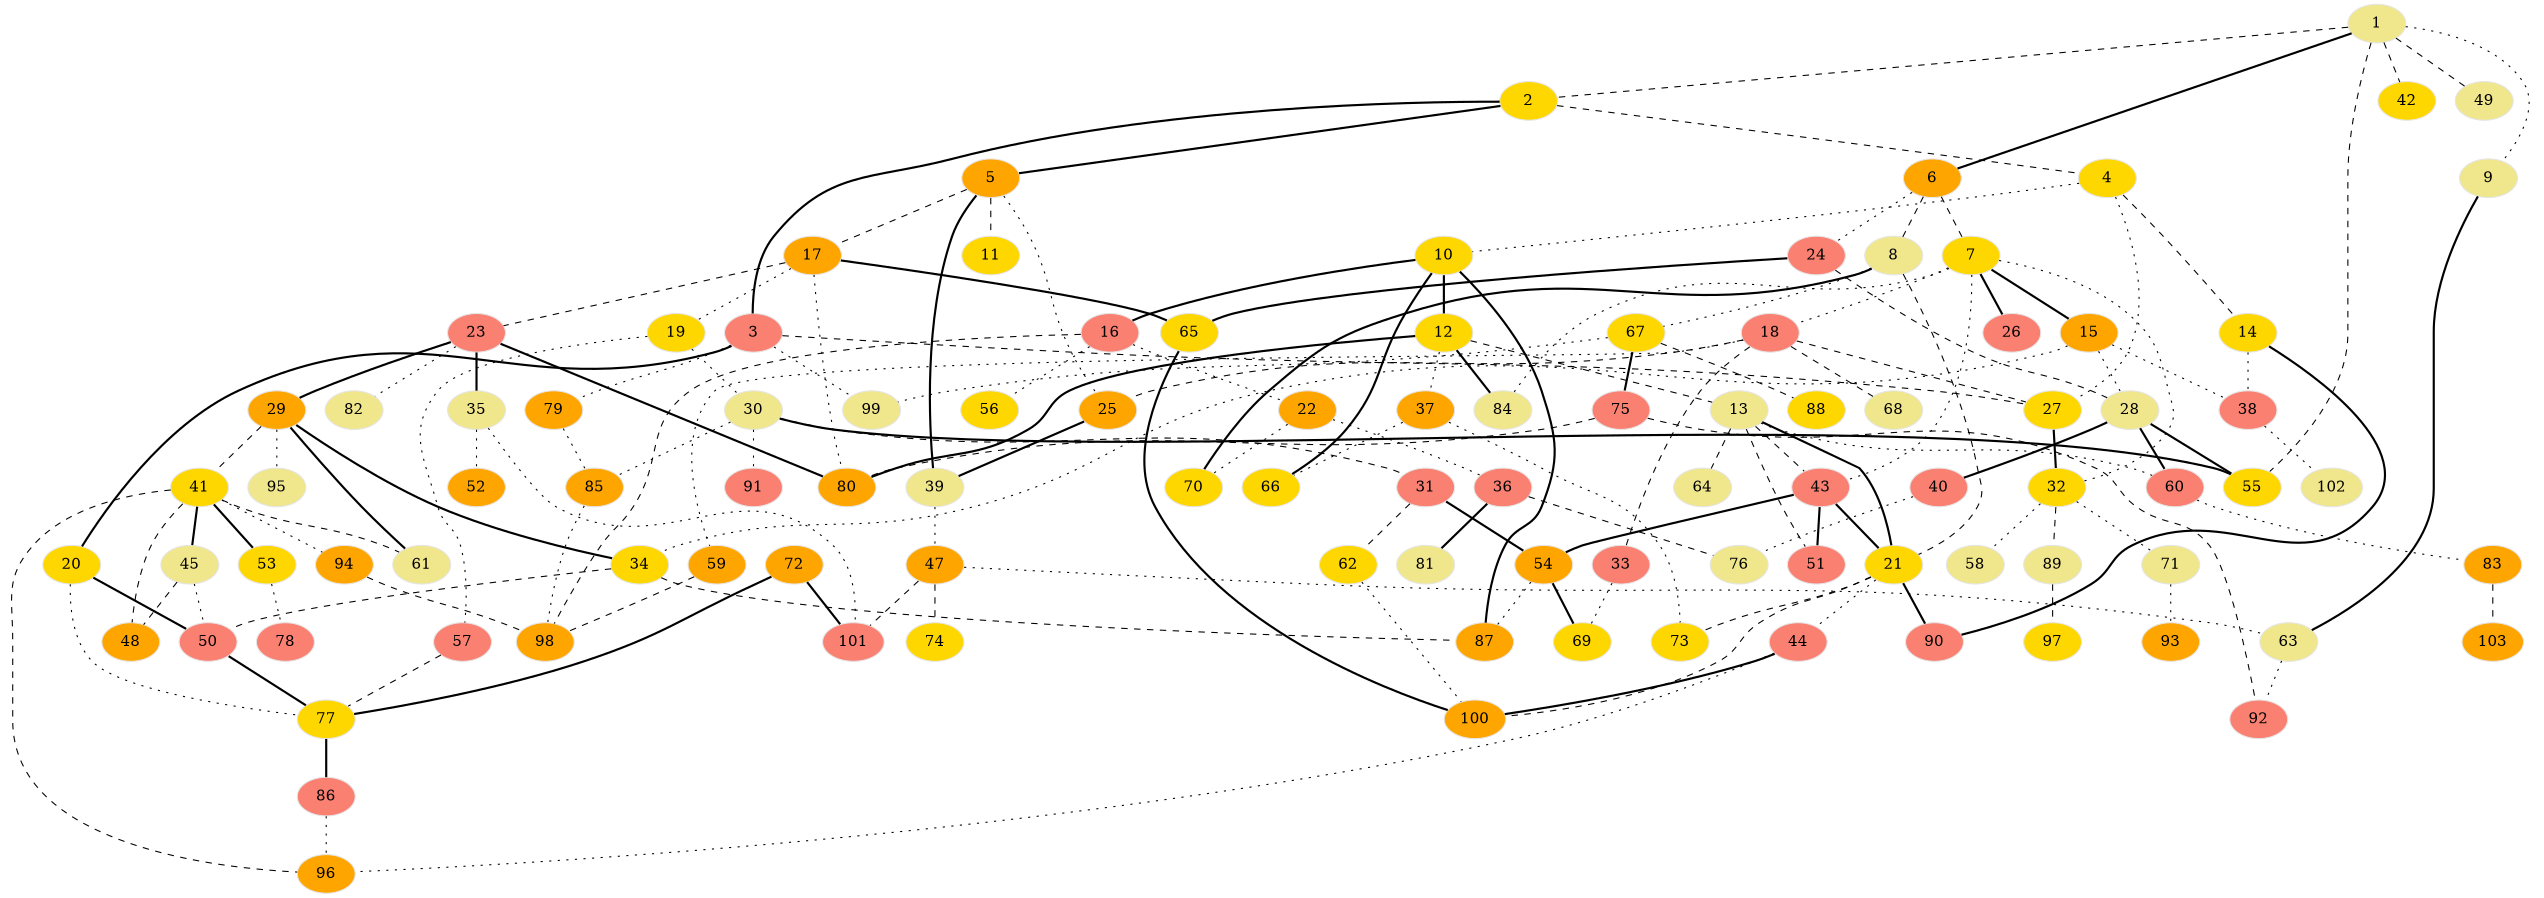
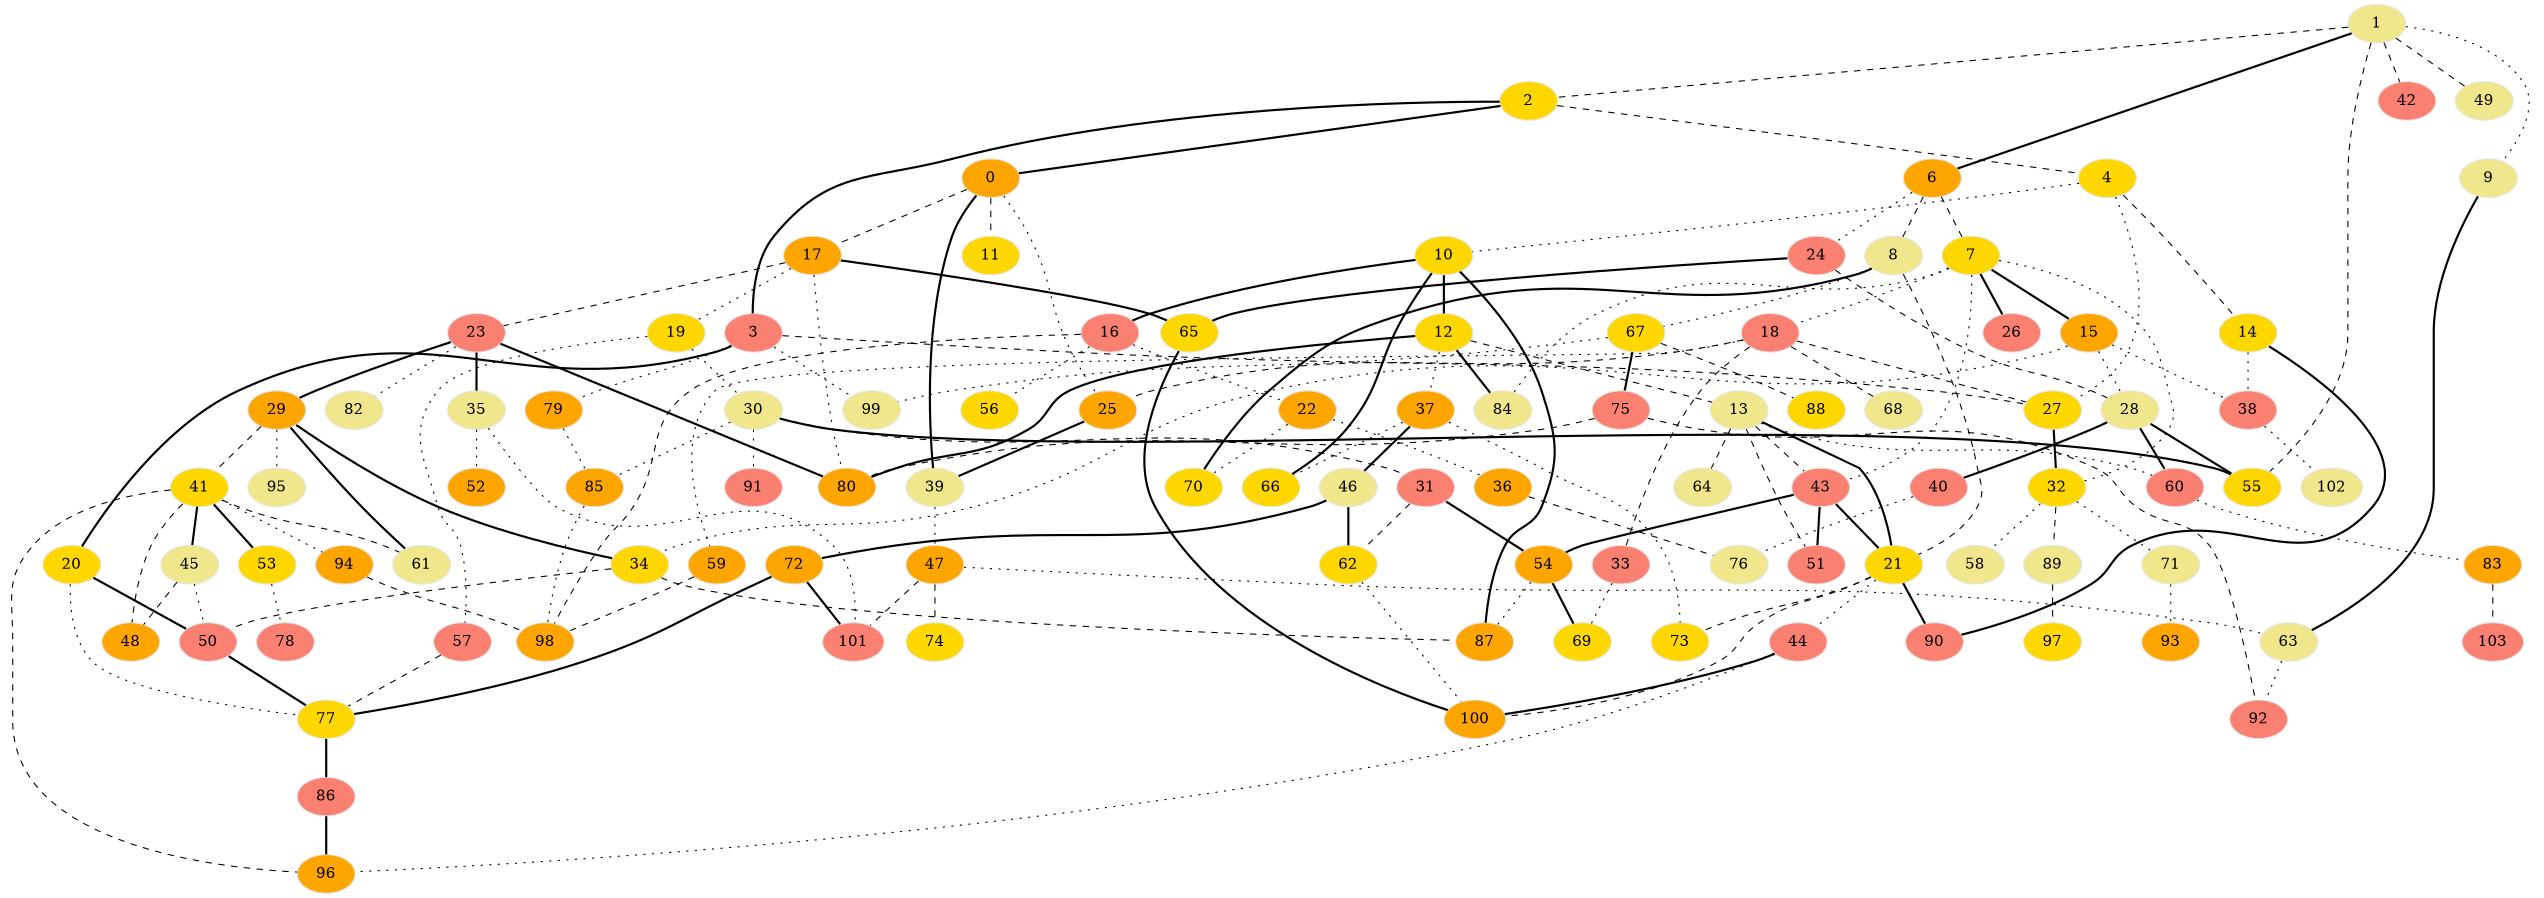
node "42": fillcolor gold -> salmon
node "5": label "5" -> "0"
node "46": added
node "36": fillcolor salmon -> orange
node "81": removed
node "103": fillcolor orange -> salmon
edge "86" -- "96": style dotted -> bold
